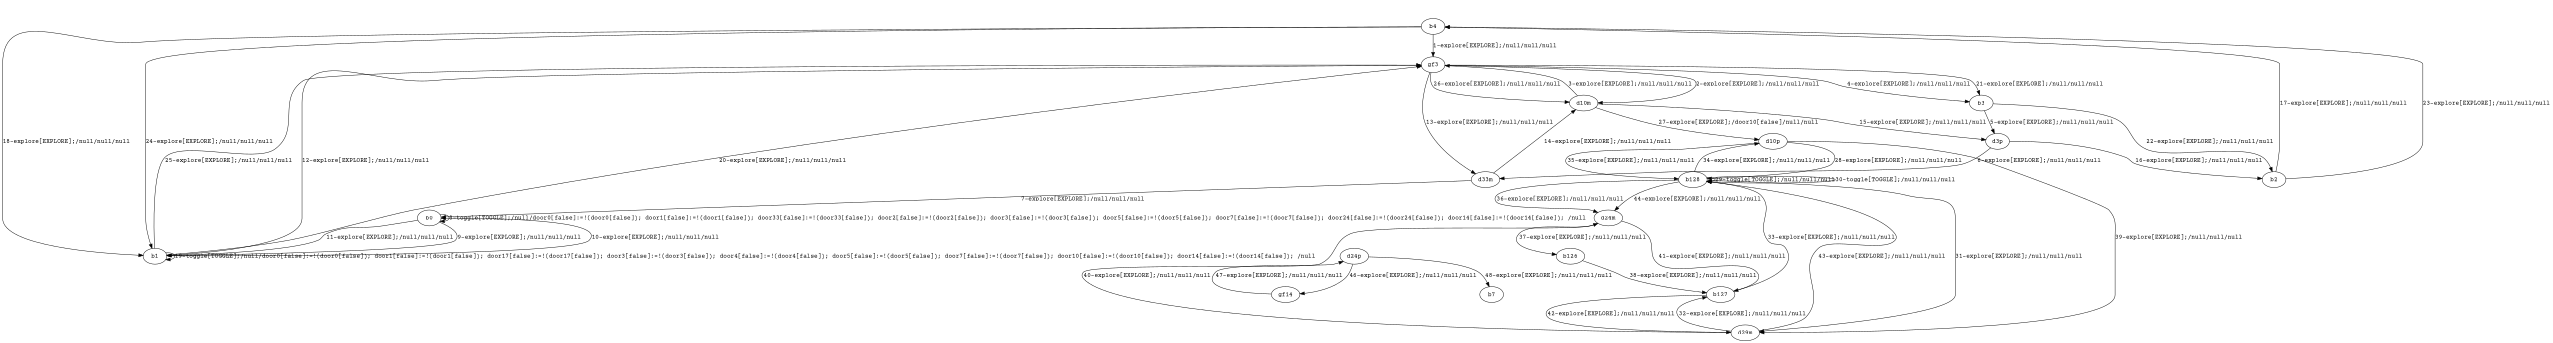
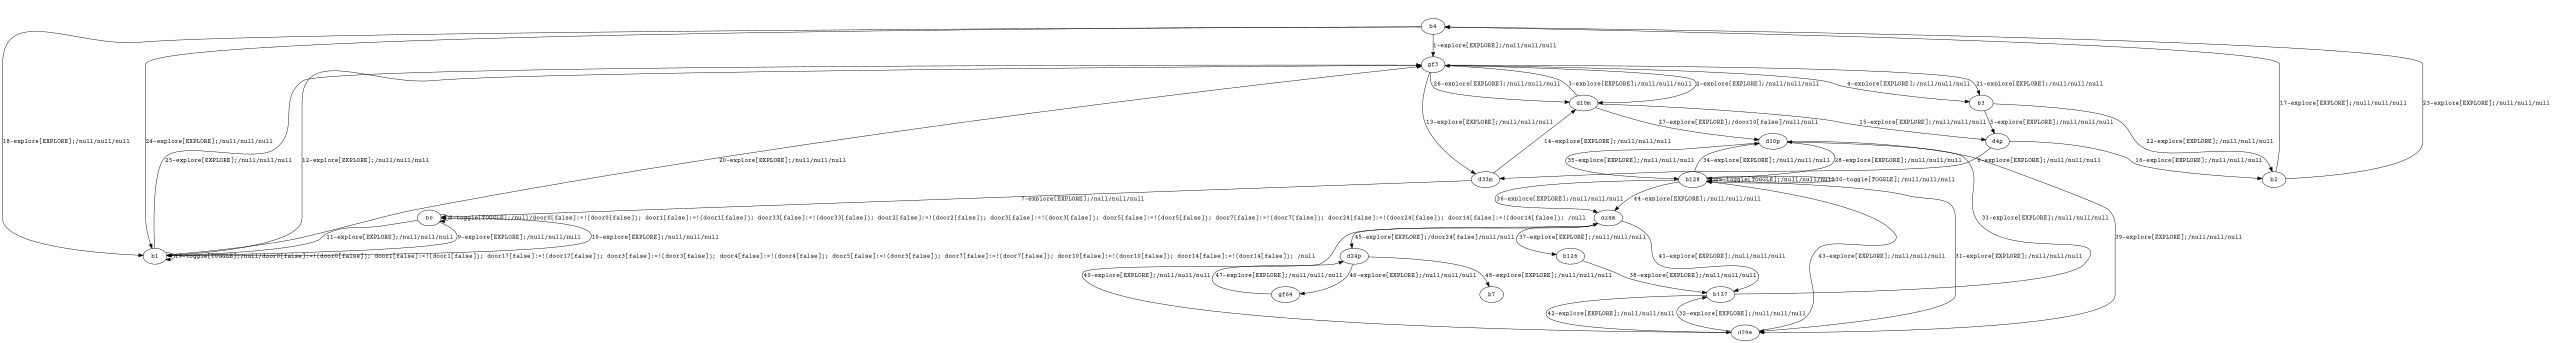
node "d3p": label "d3p" -> "d4p"
edge "d24m" -> "d24p": added, label "45-explore[EXPLORE];/door24[false]/null/null"
edge "b127" -> "b128": now "b127" -> "d10p"
node "gf14": label "gf14" -> "gf64"
